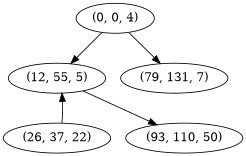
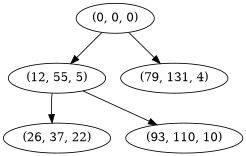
node "(0, 0, 4)": label "(0, 0, 4)" -> "(0, 0, 0)"
node "(79, 131, 7)": label "(79, 131, 7)" -> "(79, 131, 4)"
edge "(26, 37, 22)" -> "(12, 55, 5)": reversed
node "(93, 110, 50)": label "(93, 110, 50)" -> "(93, 110, 10)"
